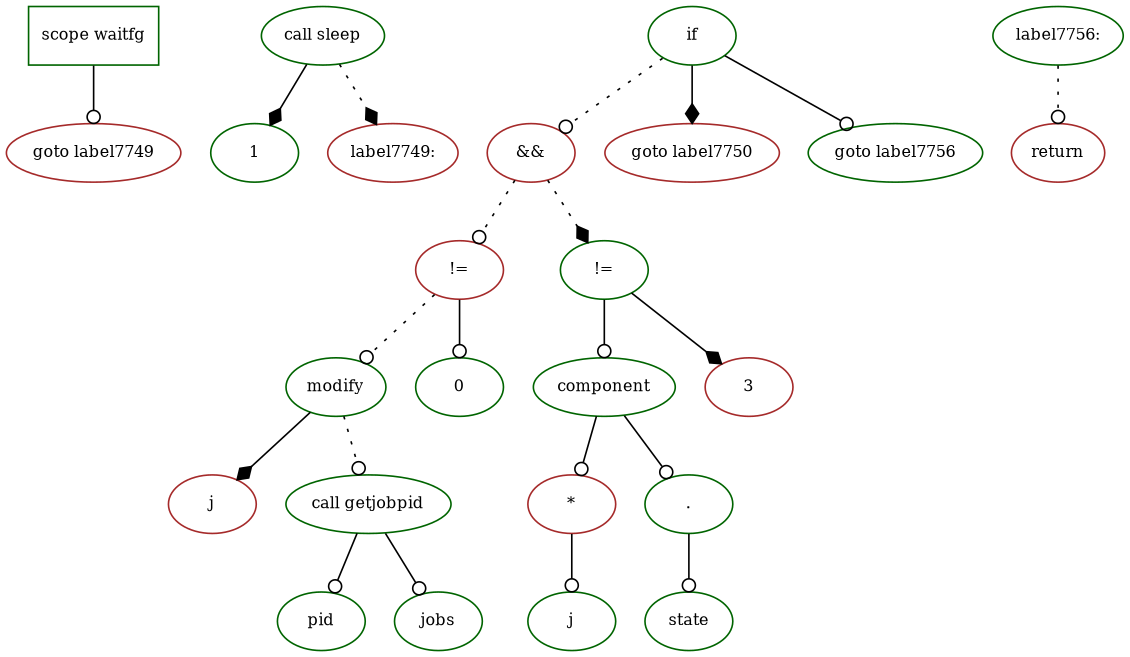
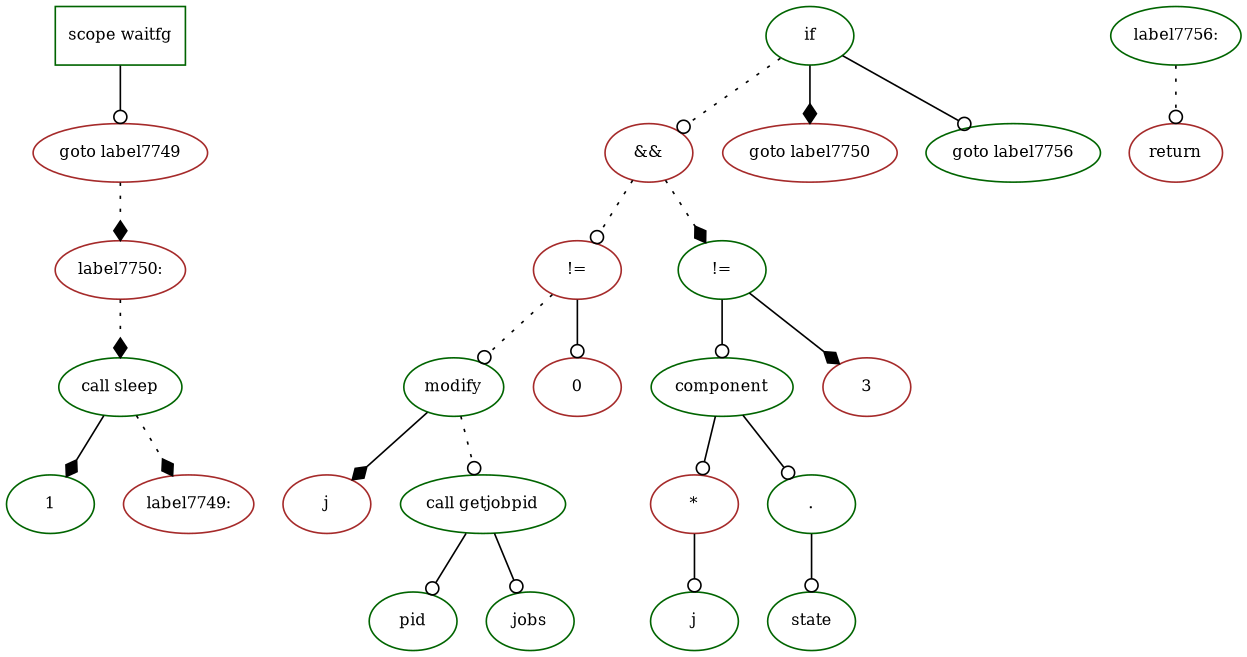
node "label7750:": added
node "0": color darkgreen -> brown
